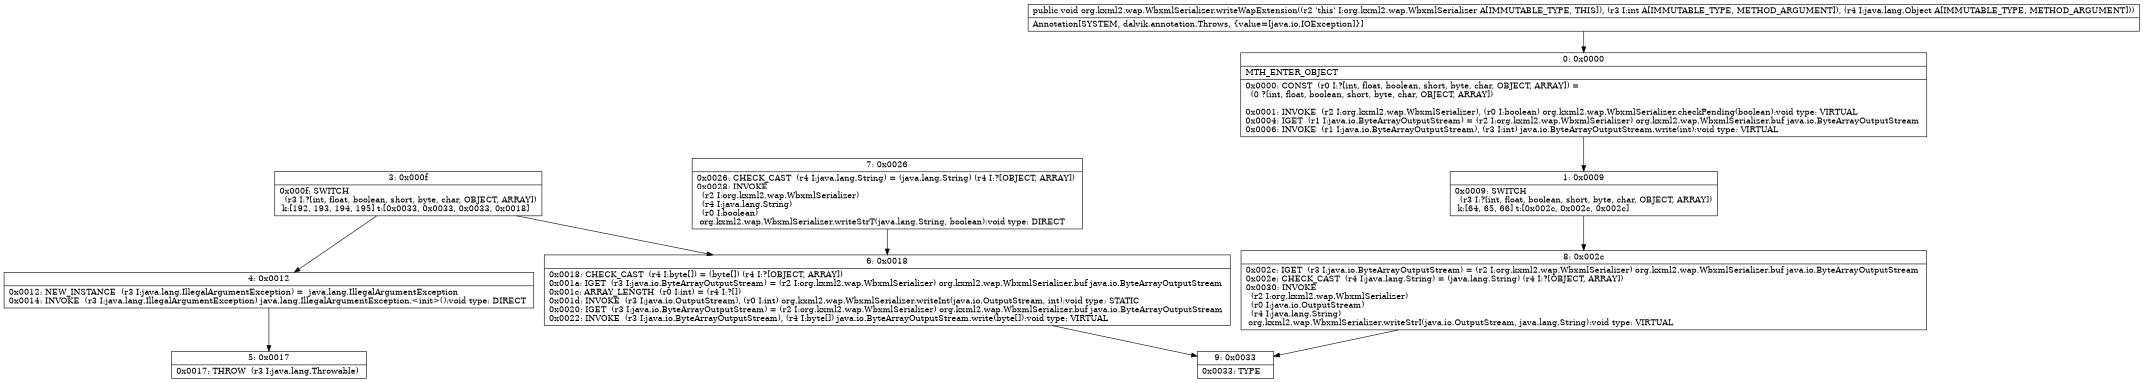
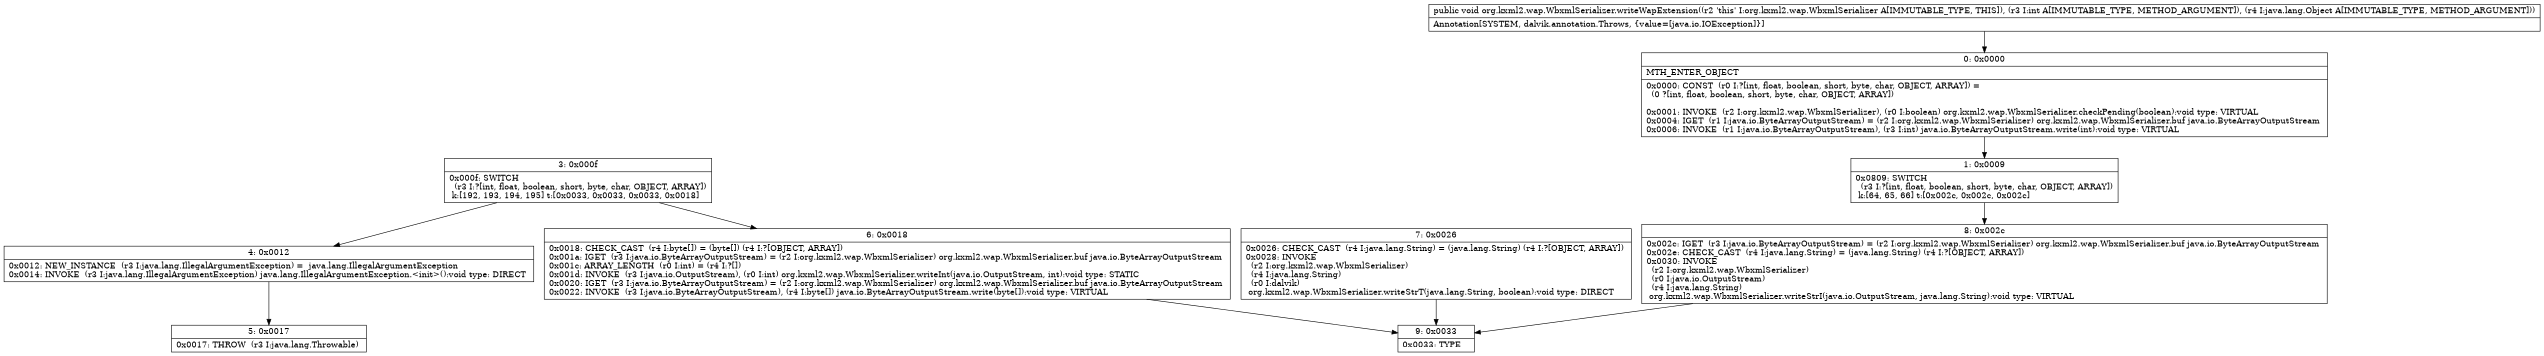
node "1: 0x0009": text "0x0009: SWITCH" -> "0x0809: SWITCH"
node "7: 0x0026": text "(r0 I:boolean)" -> "(r0 I:dalvik)"
edge "7: 0x0026" -> "6: 0x0018": now "7: 0x0026" -> "9: 0x0033"
